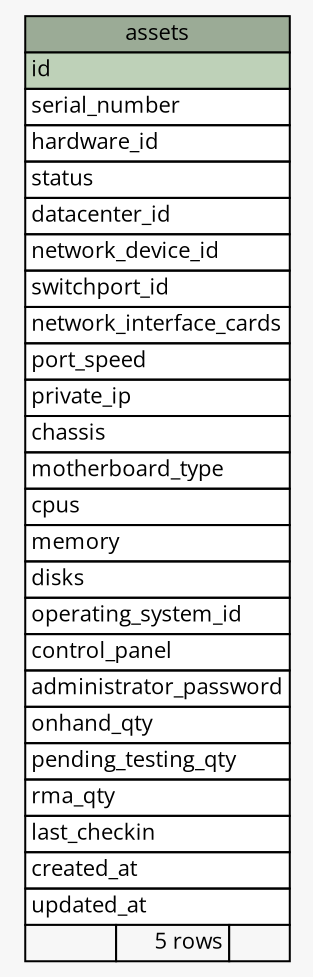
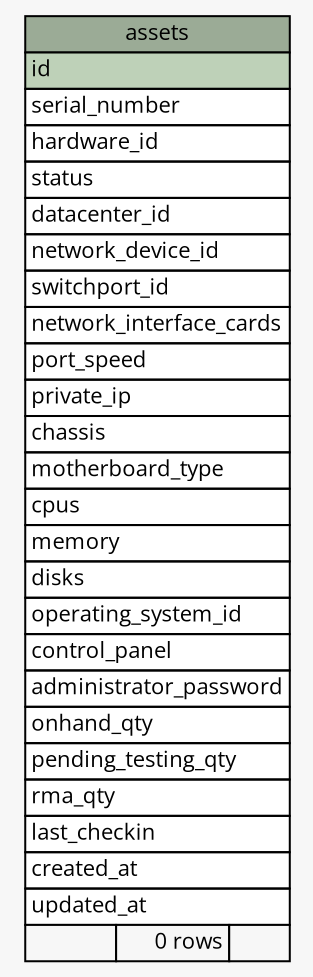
node "assets": text "5 rows" -> "0 rows"
